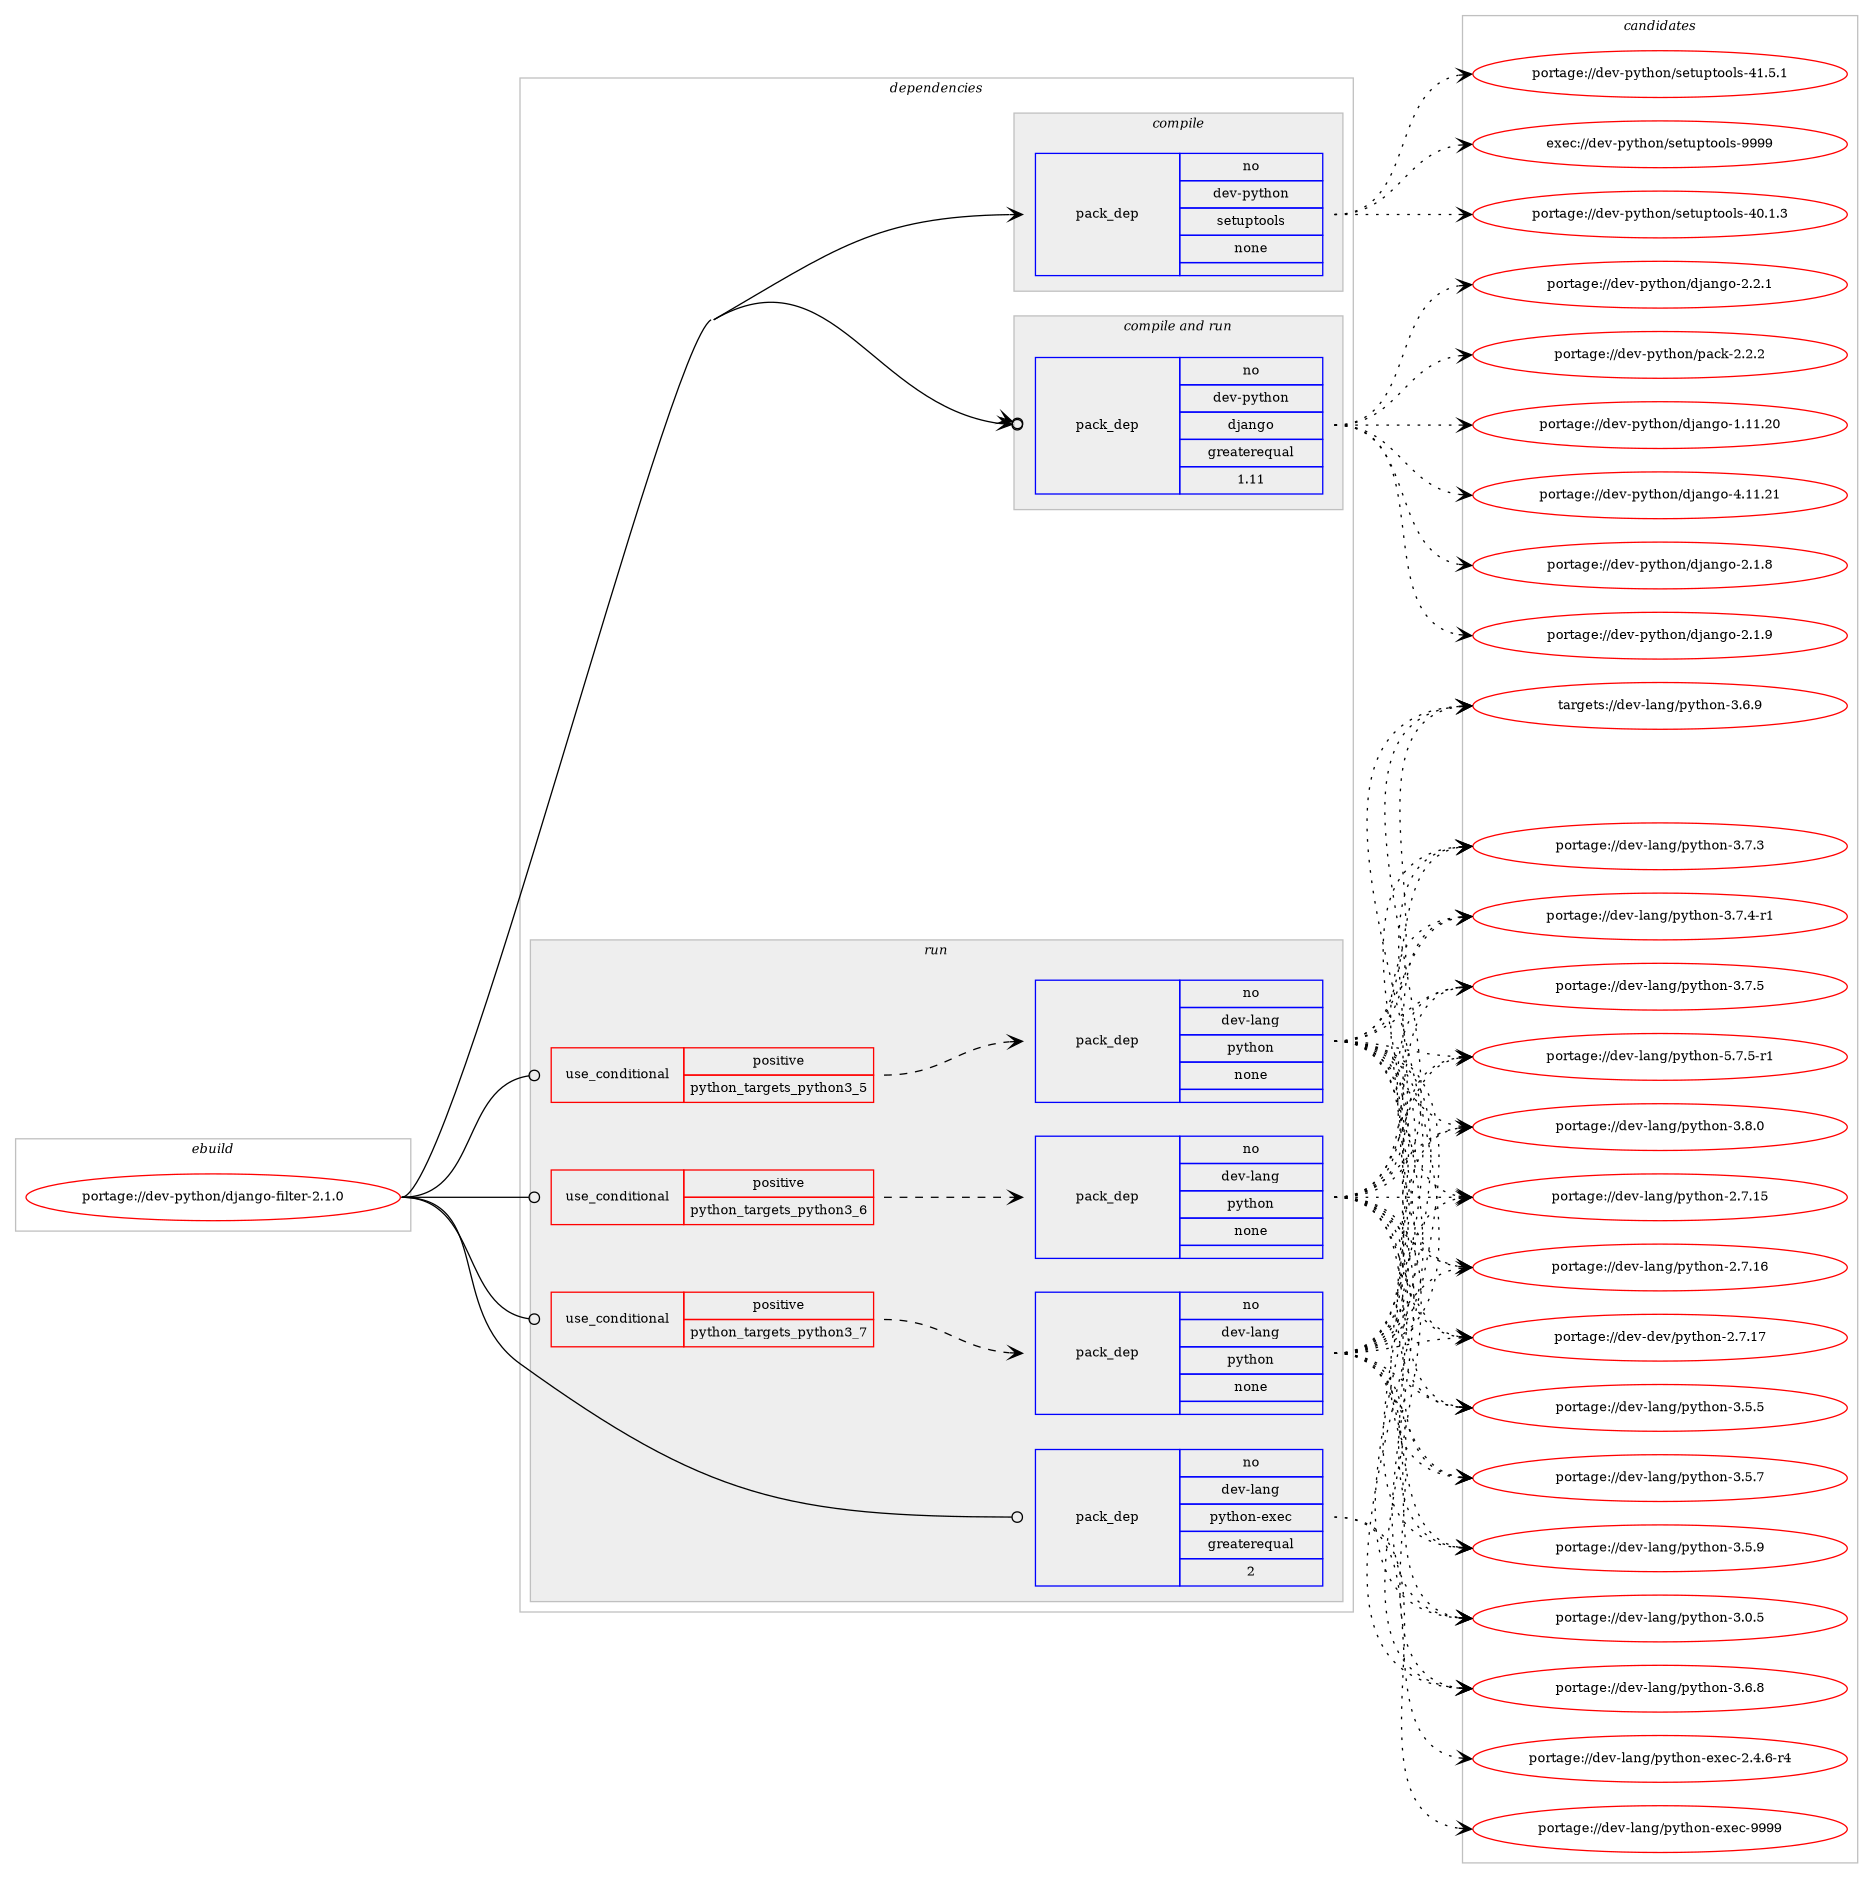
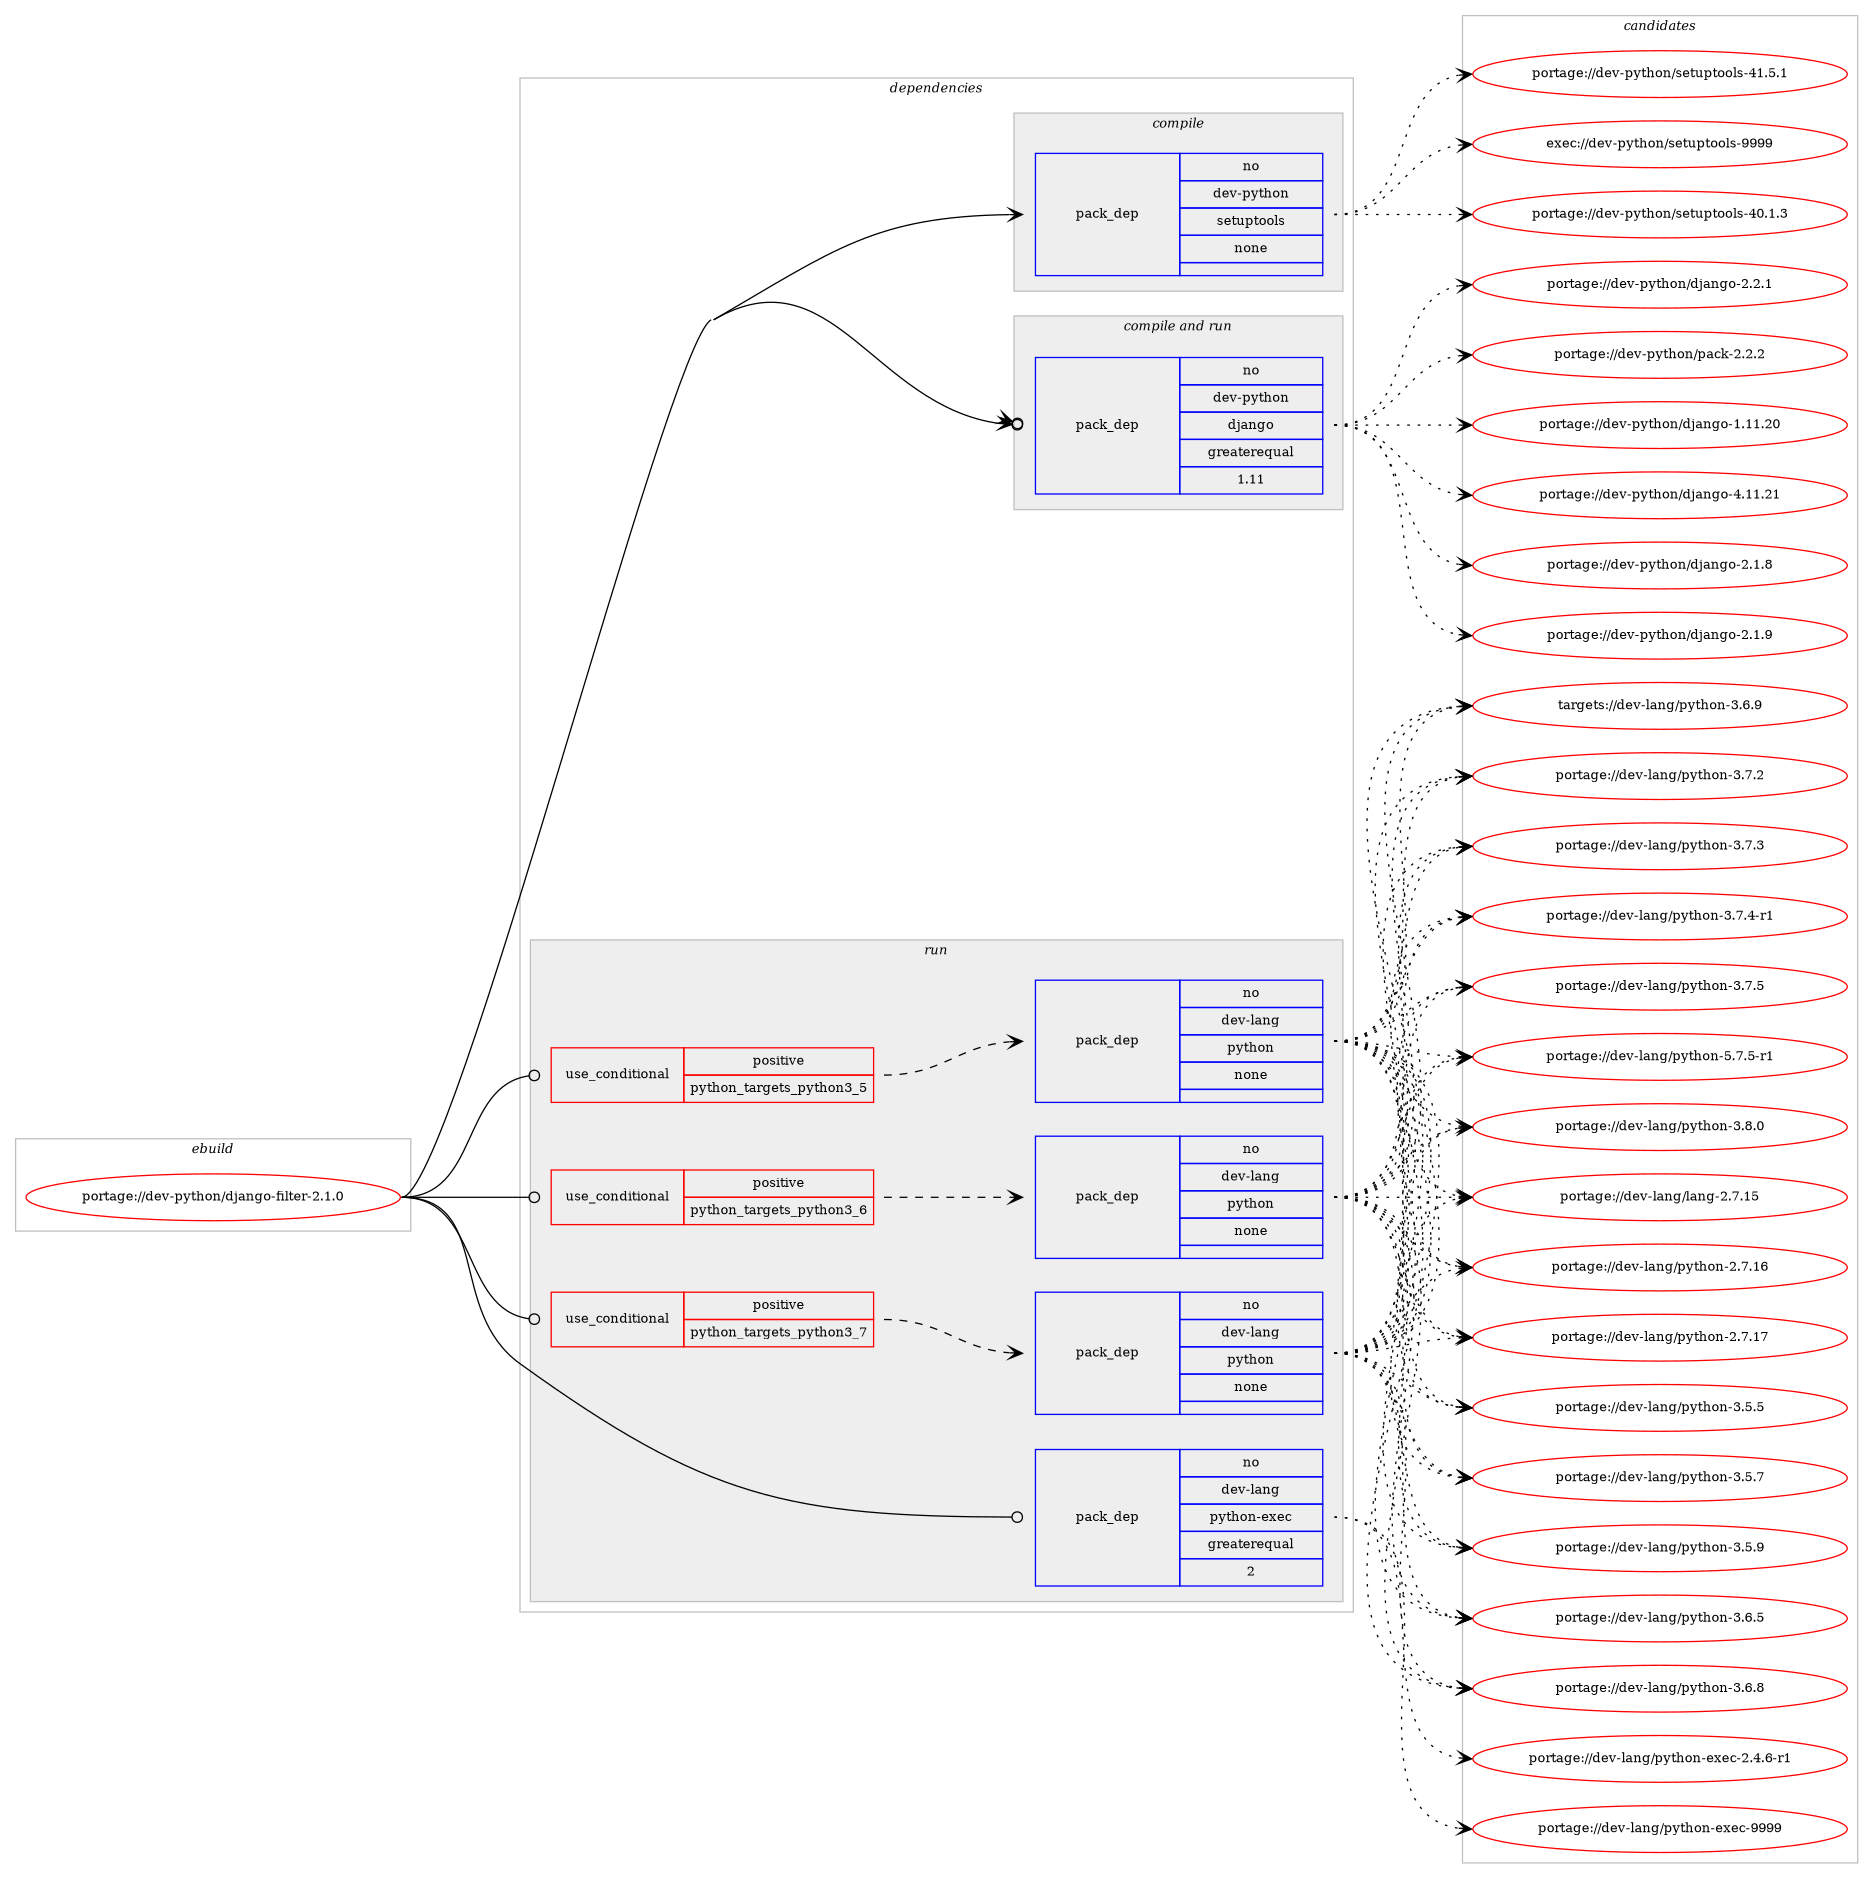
node "portage://dev-lang/python-3.7.2": added
node "portage://dev-lang/python-2.7.15": label "portage://dev-lang/python-2.7.15" -> "portage://dev-lang/lang-2.7.15"
node "portage://dev-dev/python-2.7.17": label "portage://dev-dev/python-2.7.17" -> "portage://dev-lang/python-2.7.17"
node "portage://dev-lang/python-3.0.5": label "portage://dev-lang/python-3.0.5" -> "portage://dev-lang/python-3.6.5"
node "portage://dev-lang/python-exec-2.4.6-r4": label "portage://dev-lang/python-exec-2.4.6-r4" -> "portage://dev-lang/python-exec-2.4.6-r1"
